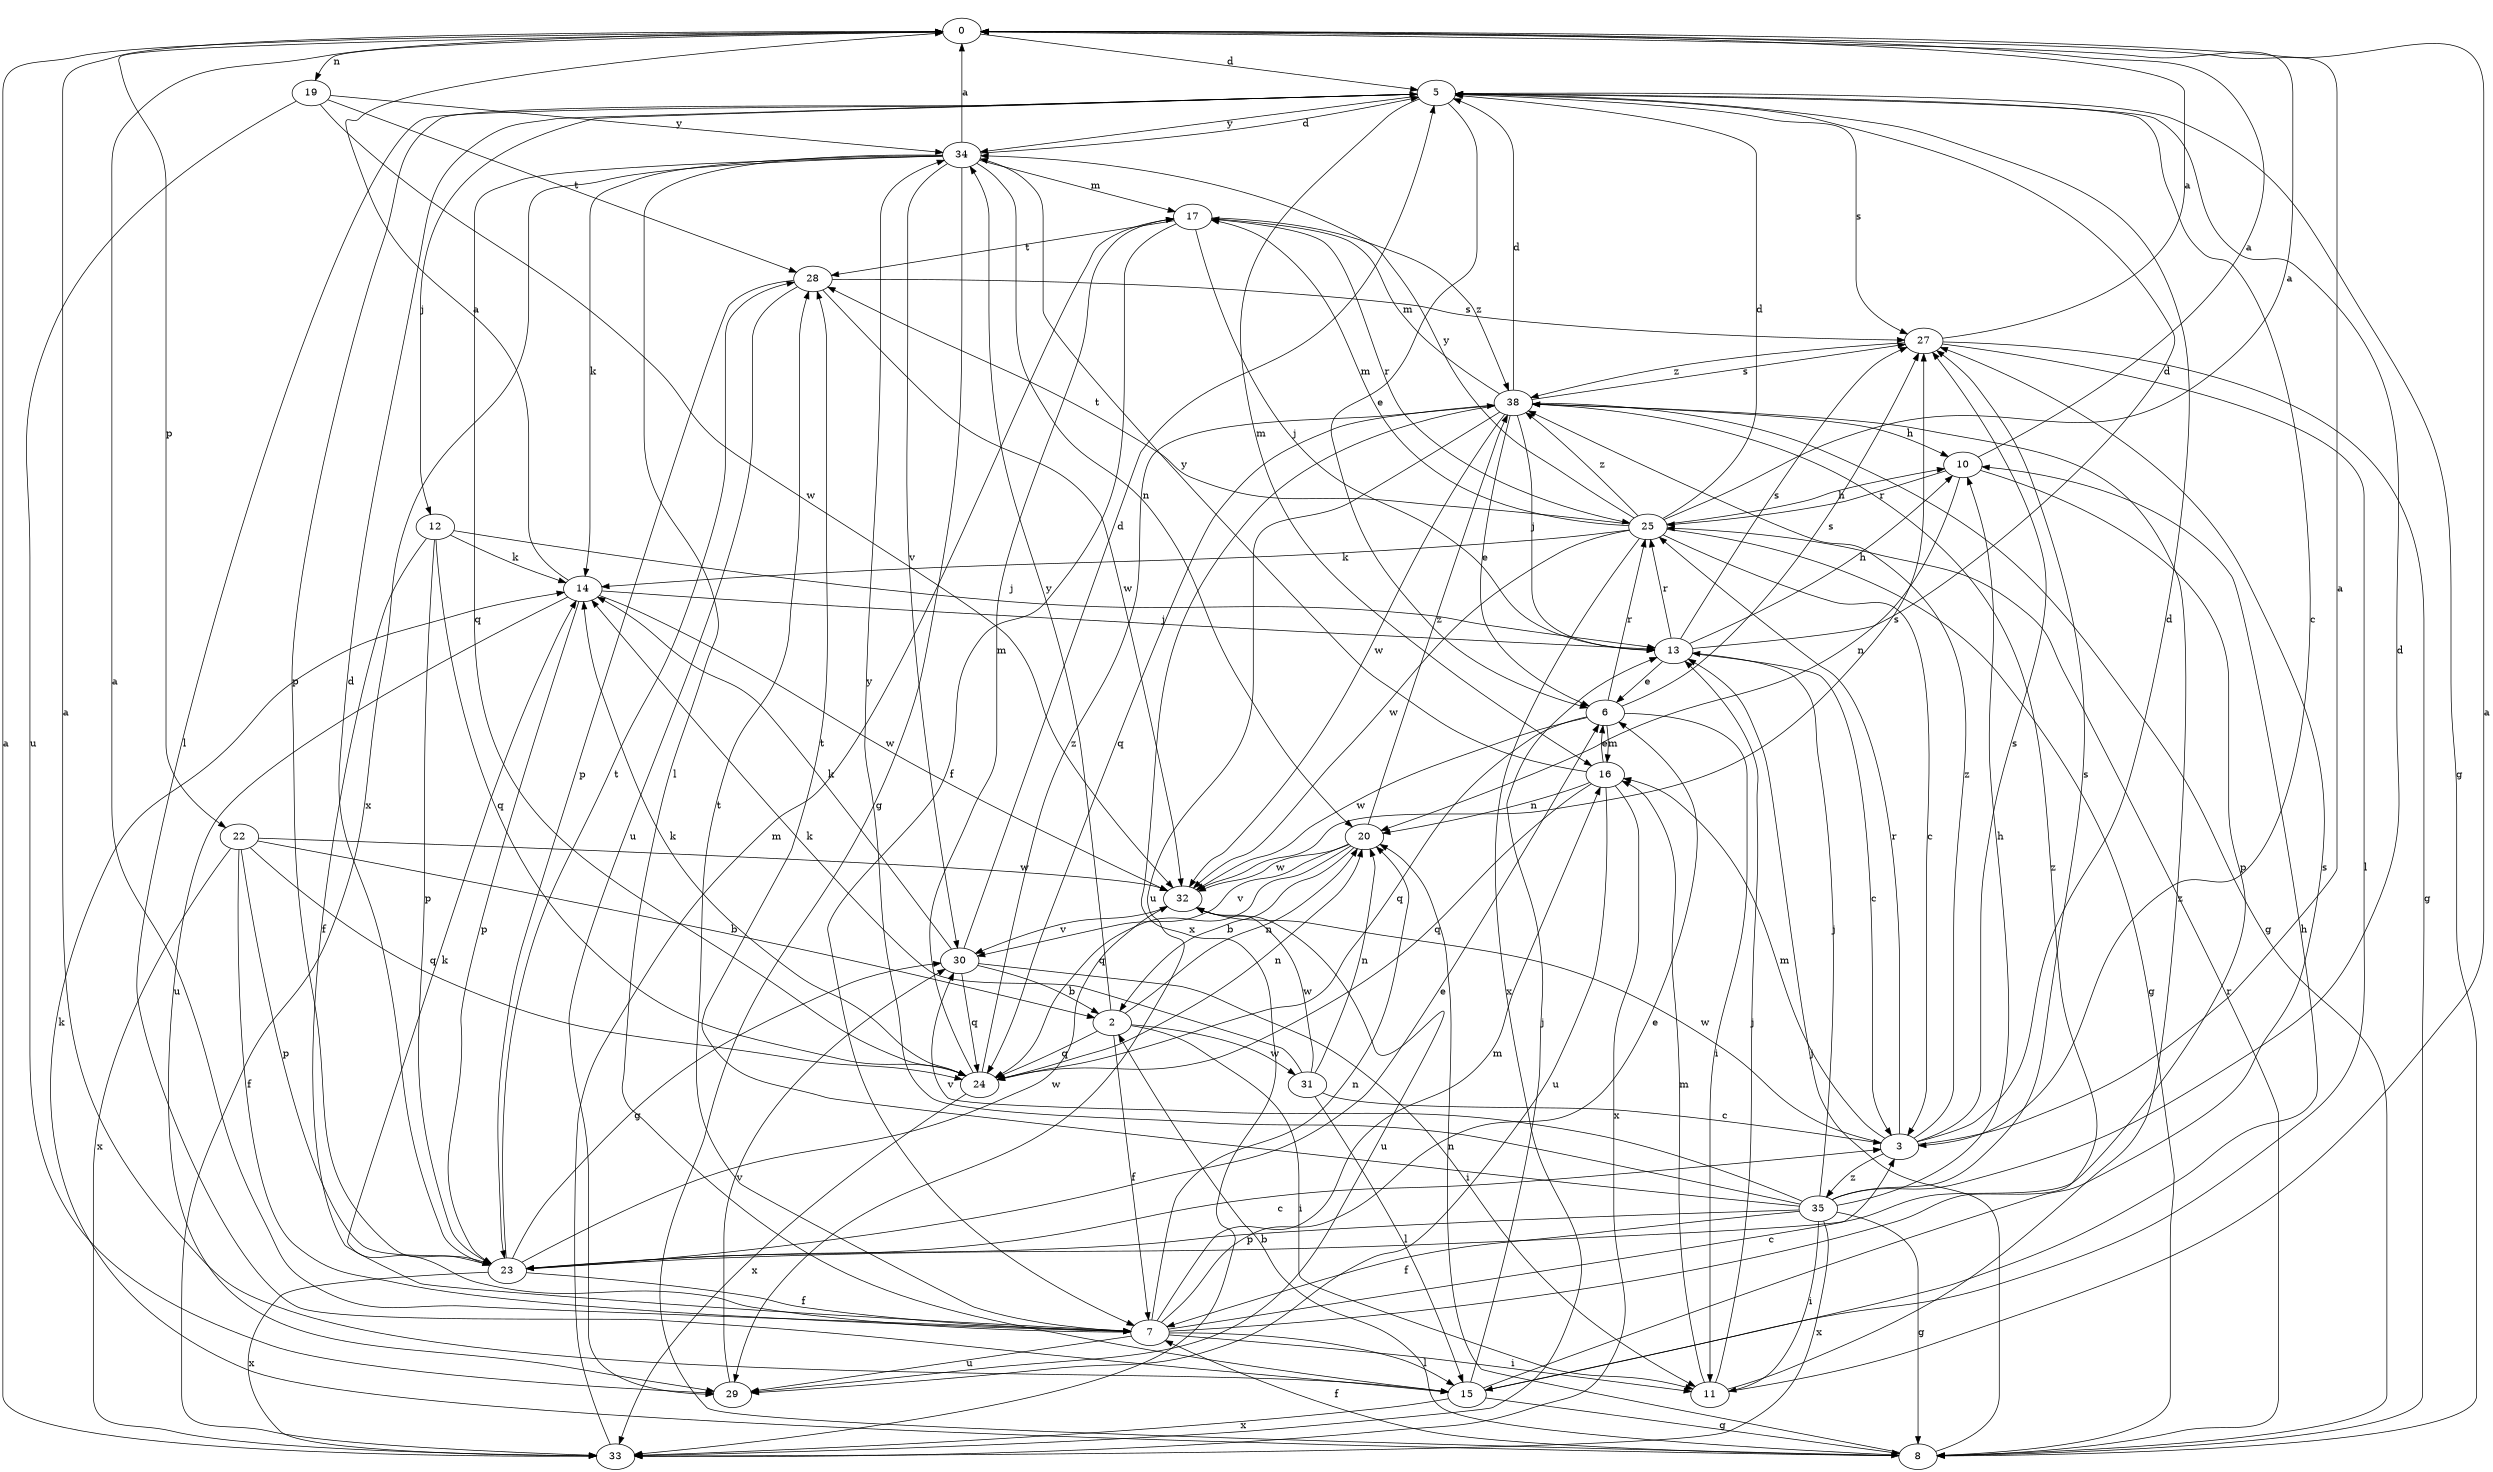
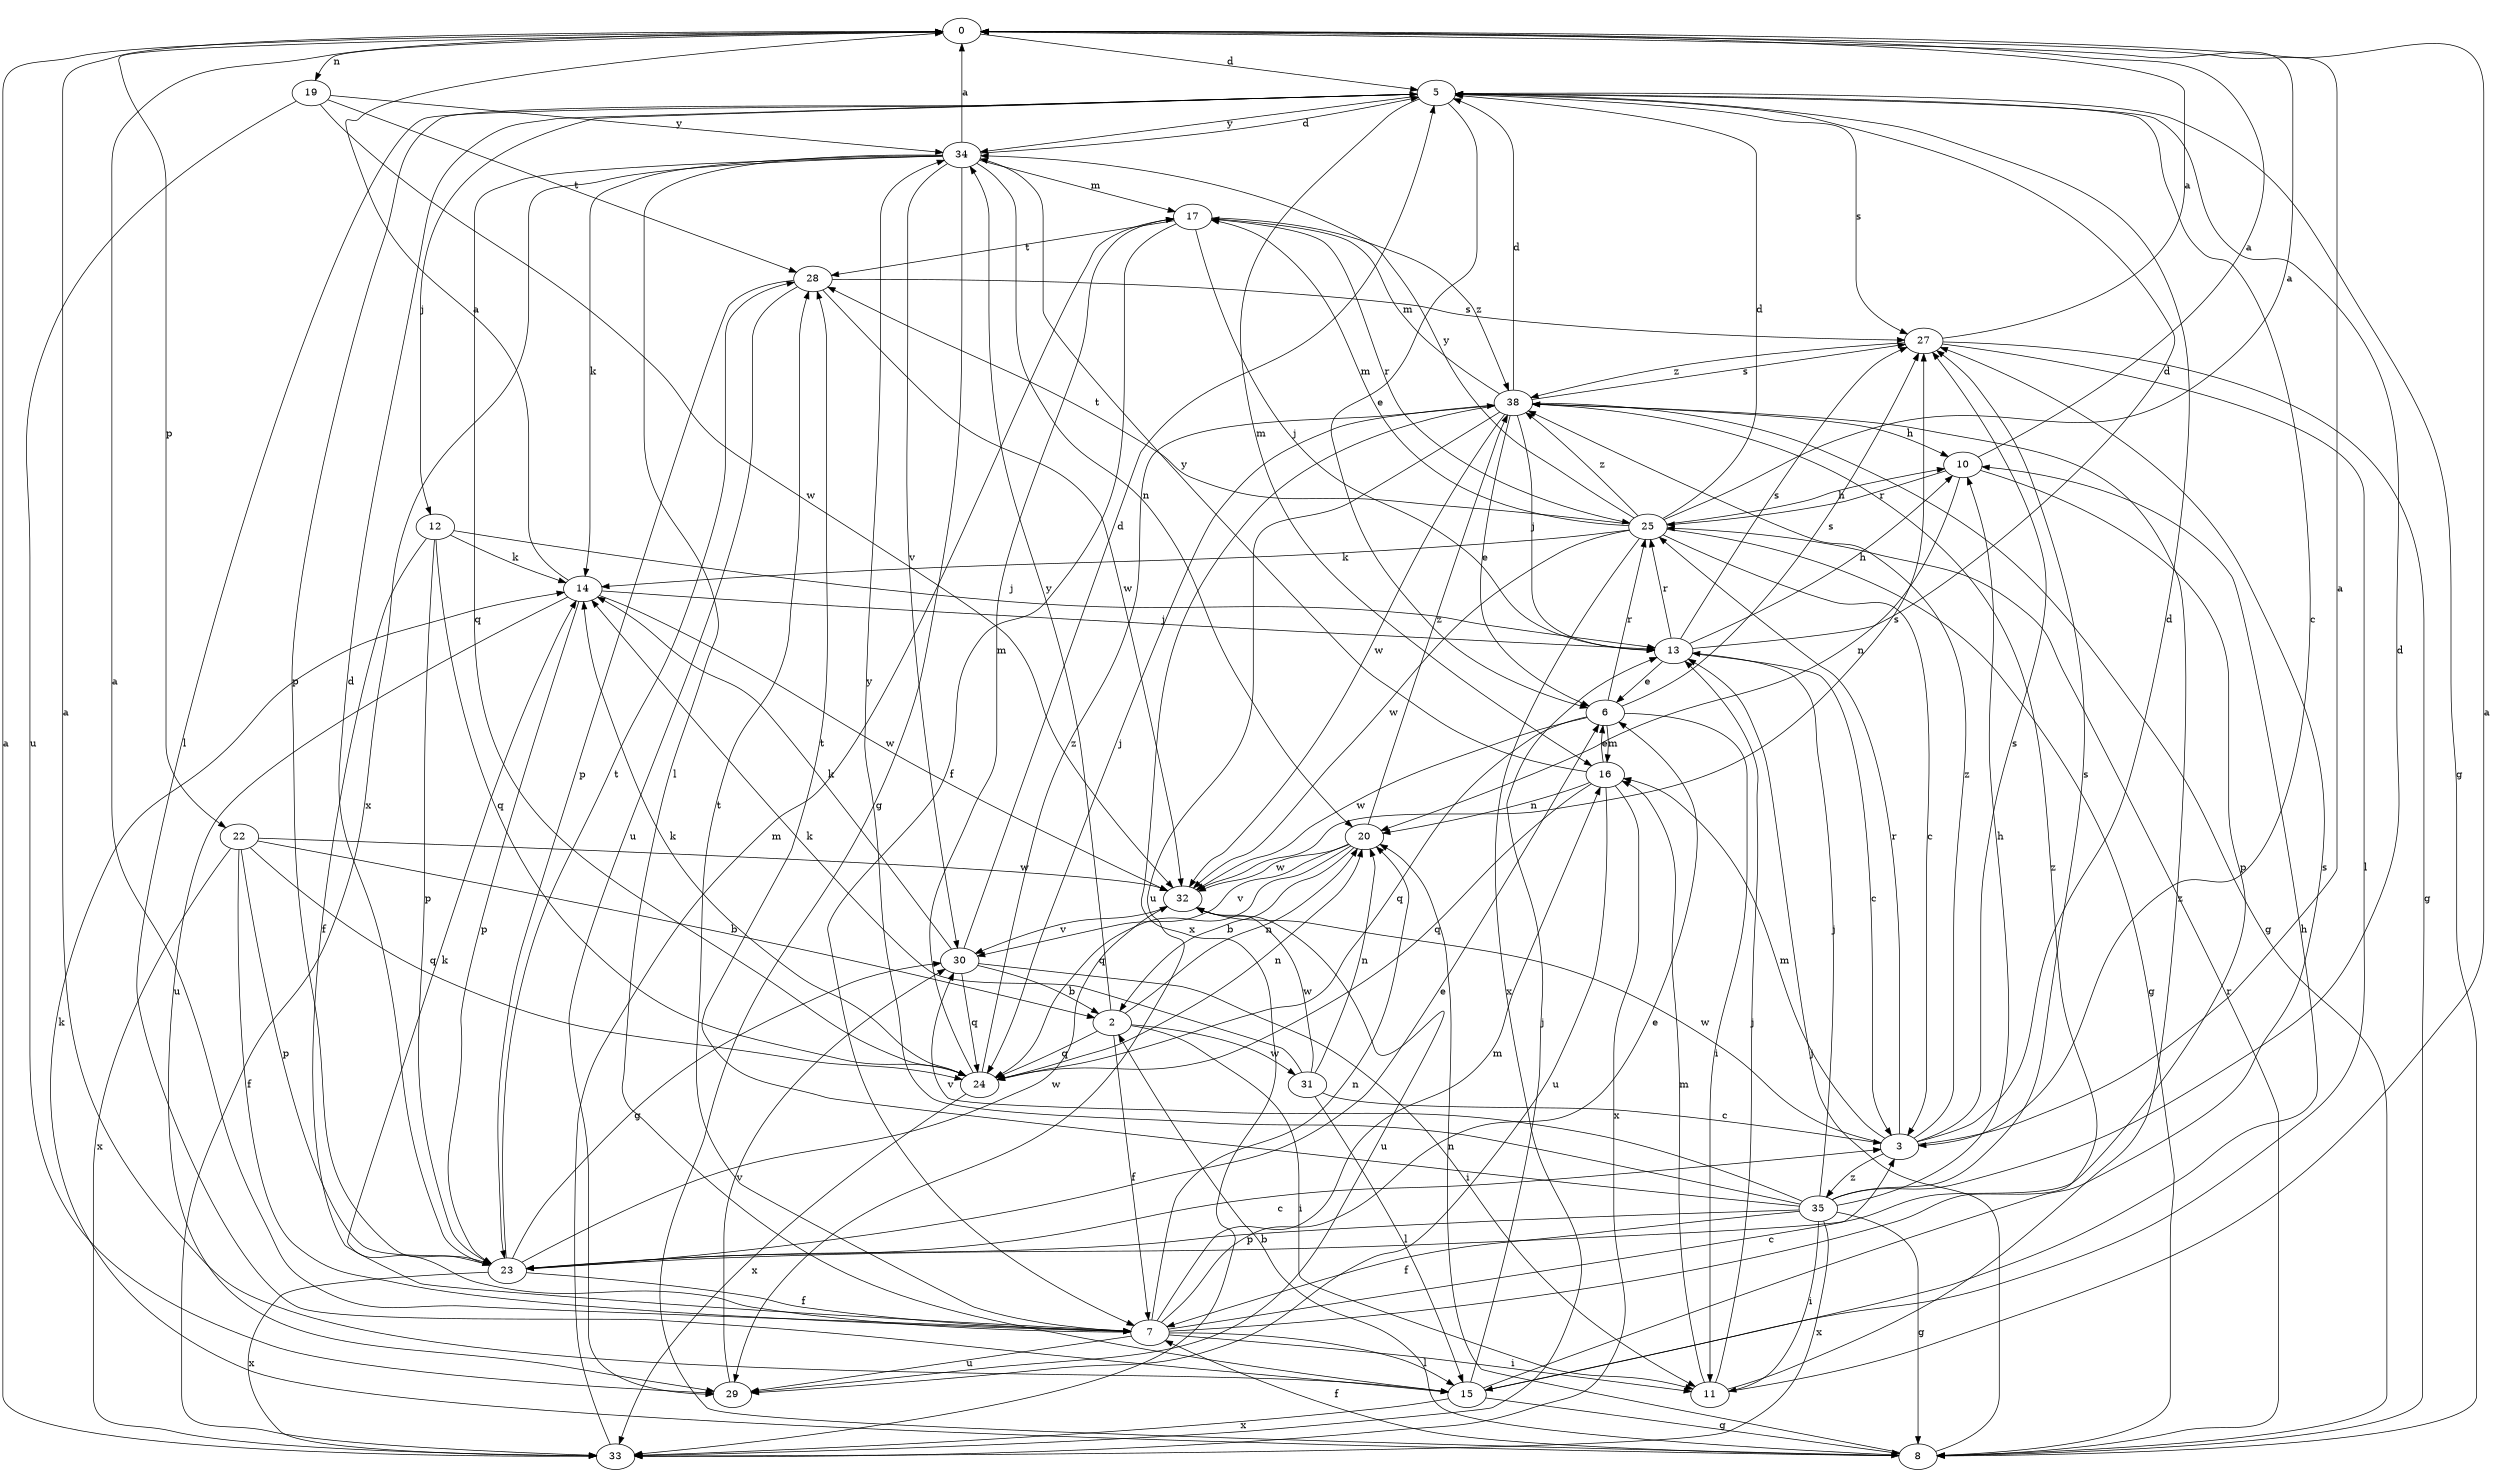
edge "38" -> "24": label "q" -> "j"
